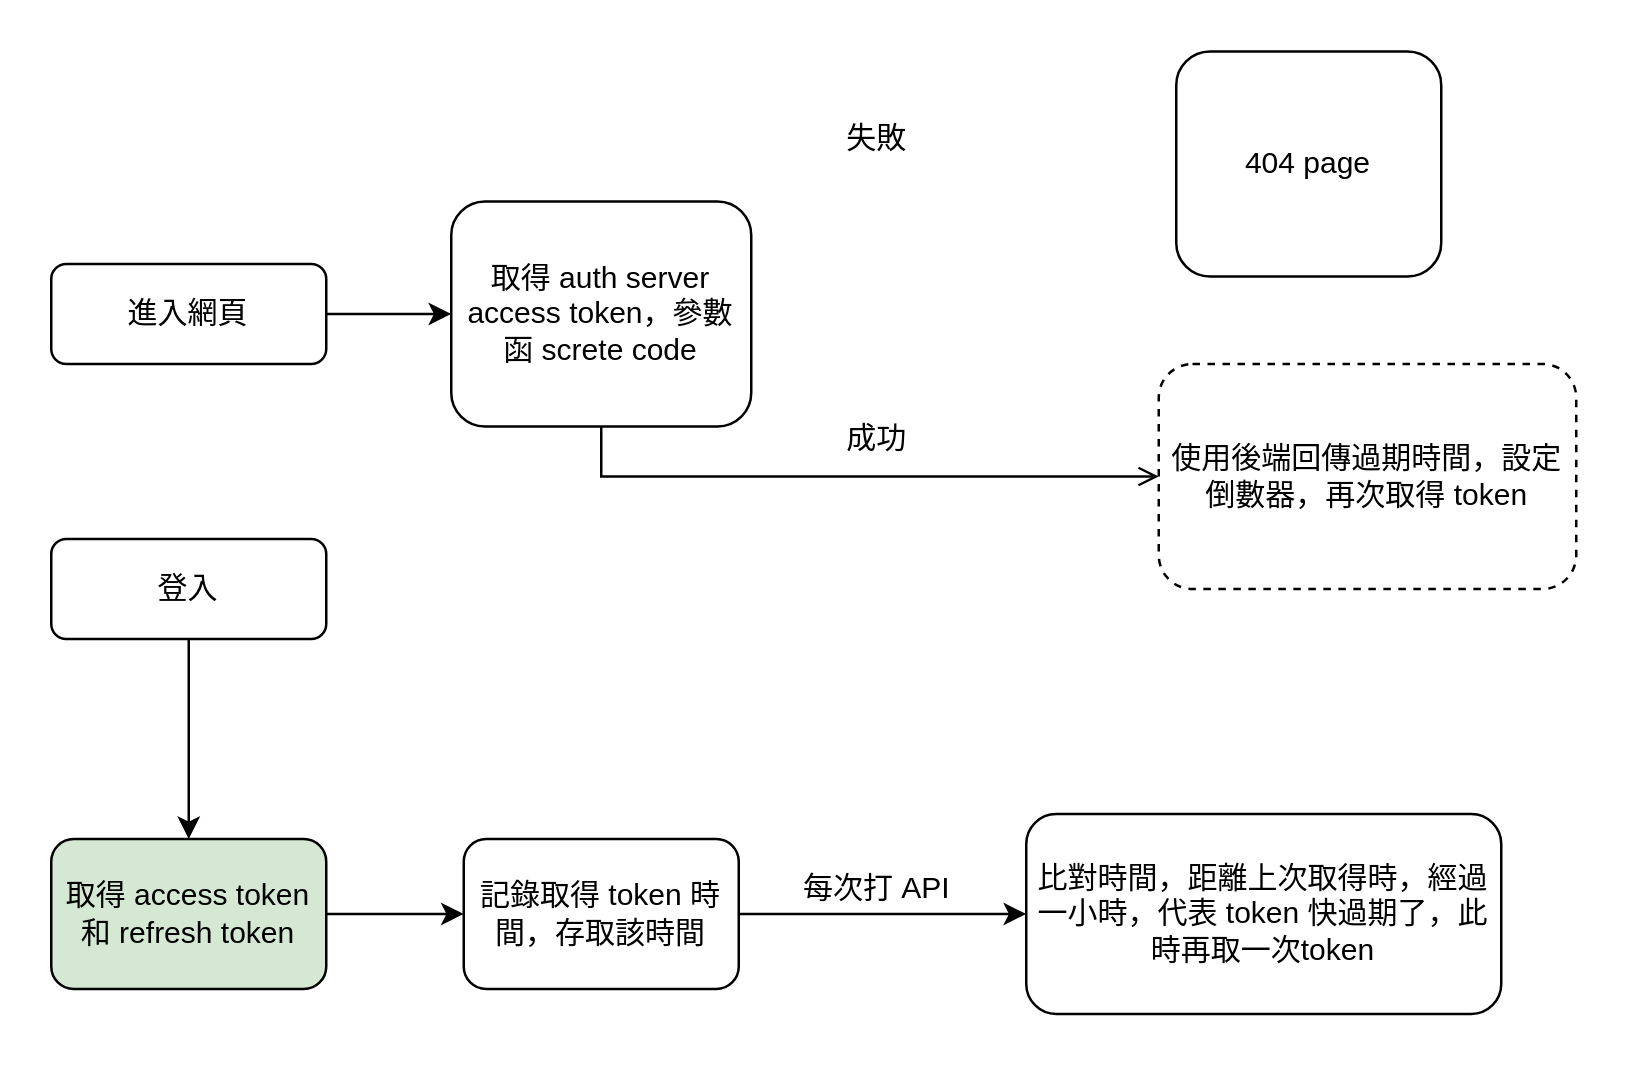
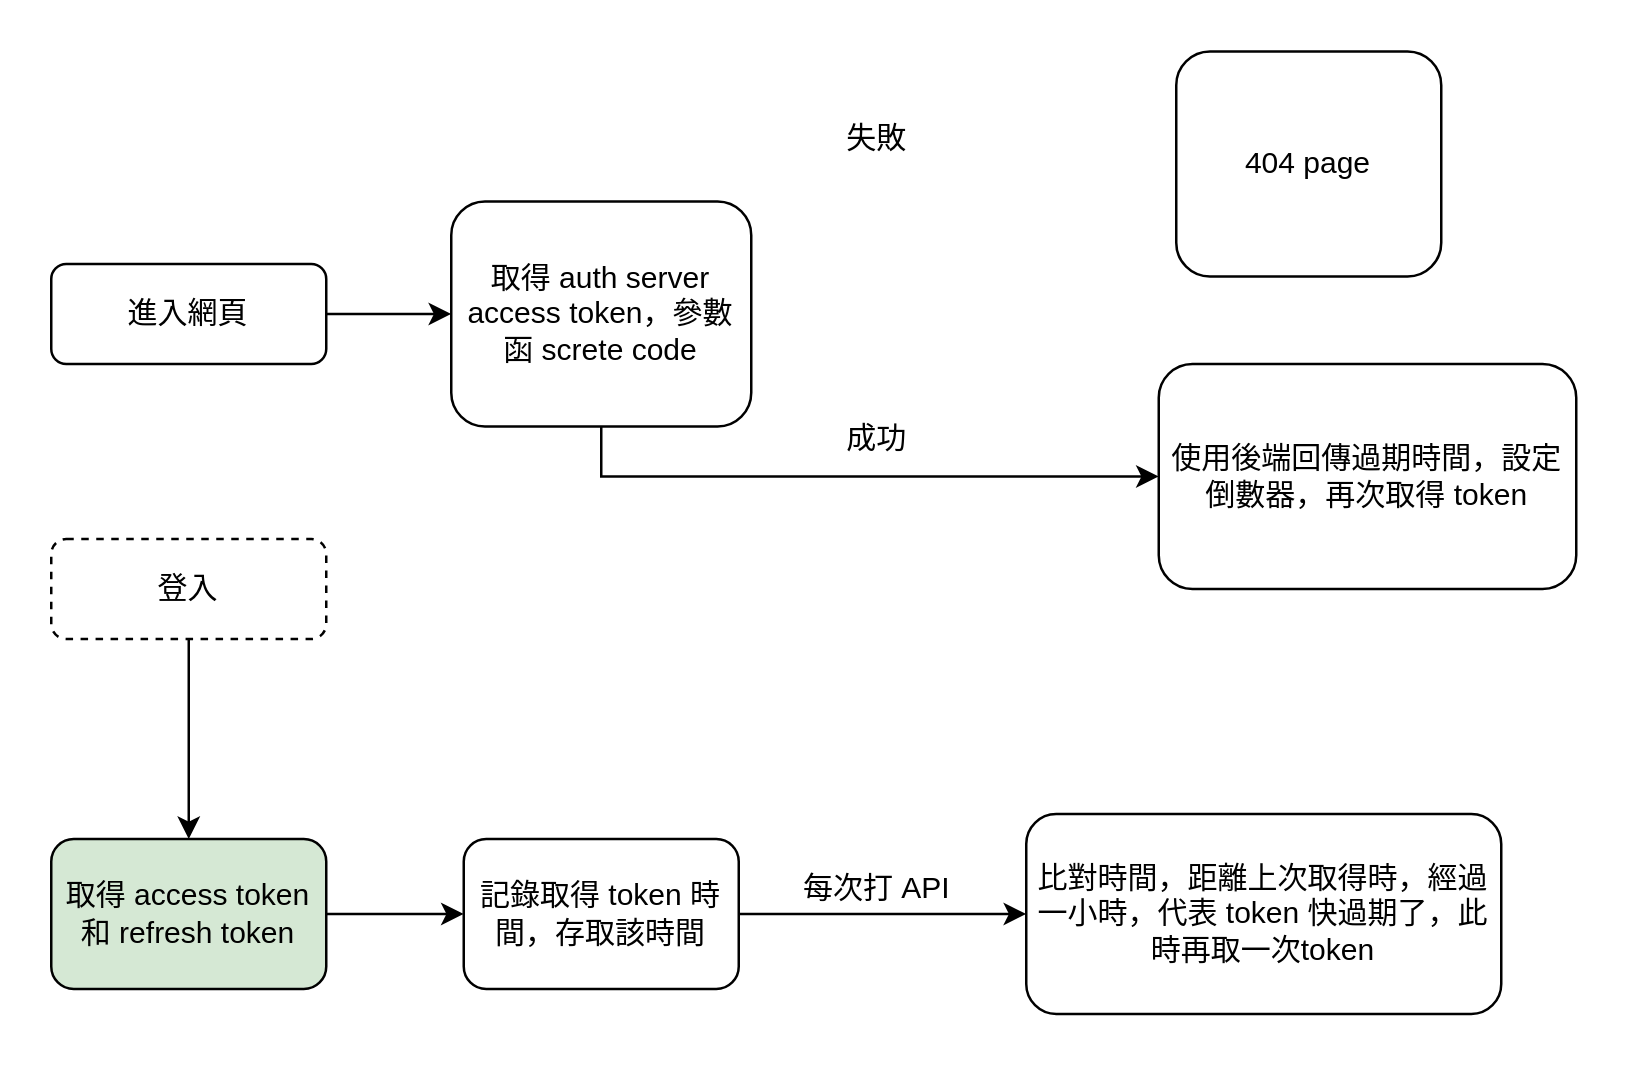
edge "取得 auth server access token，參數函 screte code" -> "使用後端回傳過期時間，設定倒數器，再次取得 token": arrowhead open -> classic
node "使用後端回傳過期時間，設定倒數器，再次取得 token": style dashed -> solid
node "登入": style solid -> dashed
